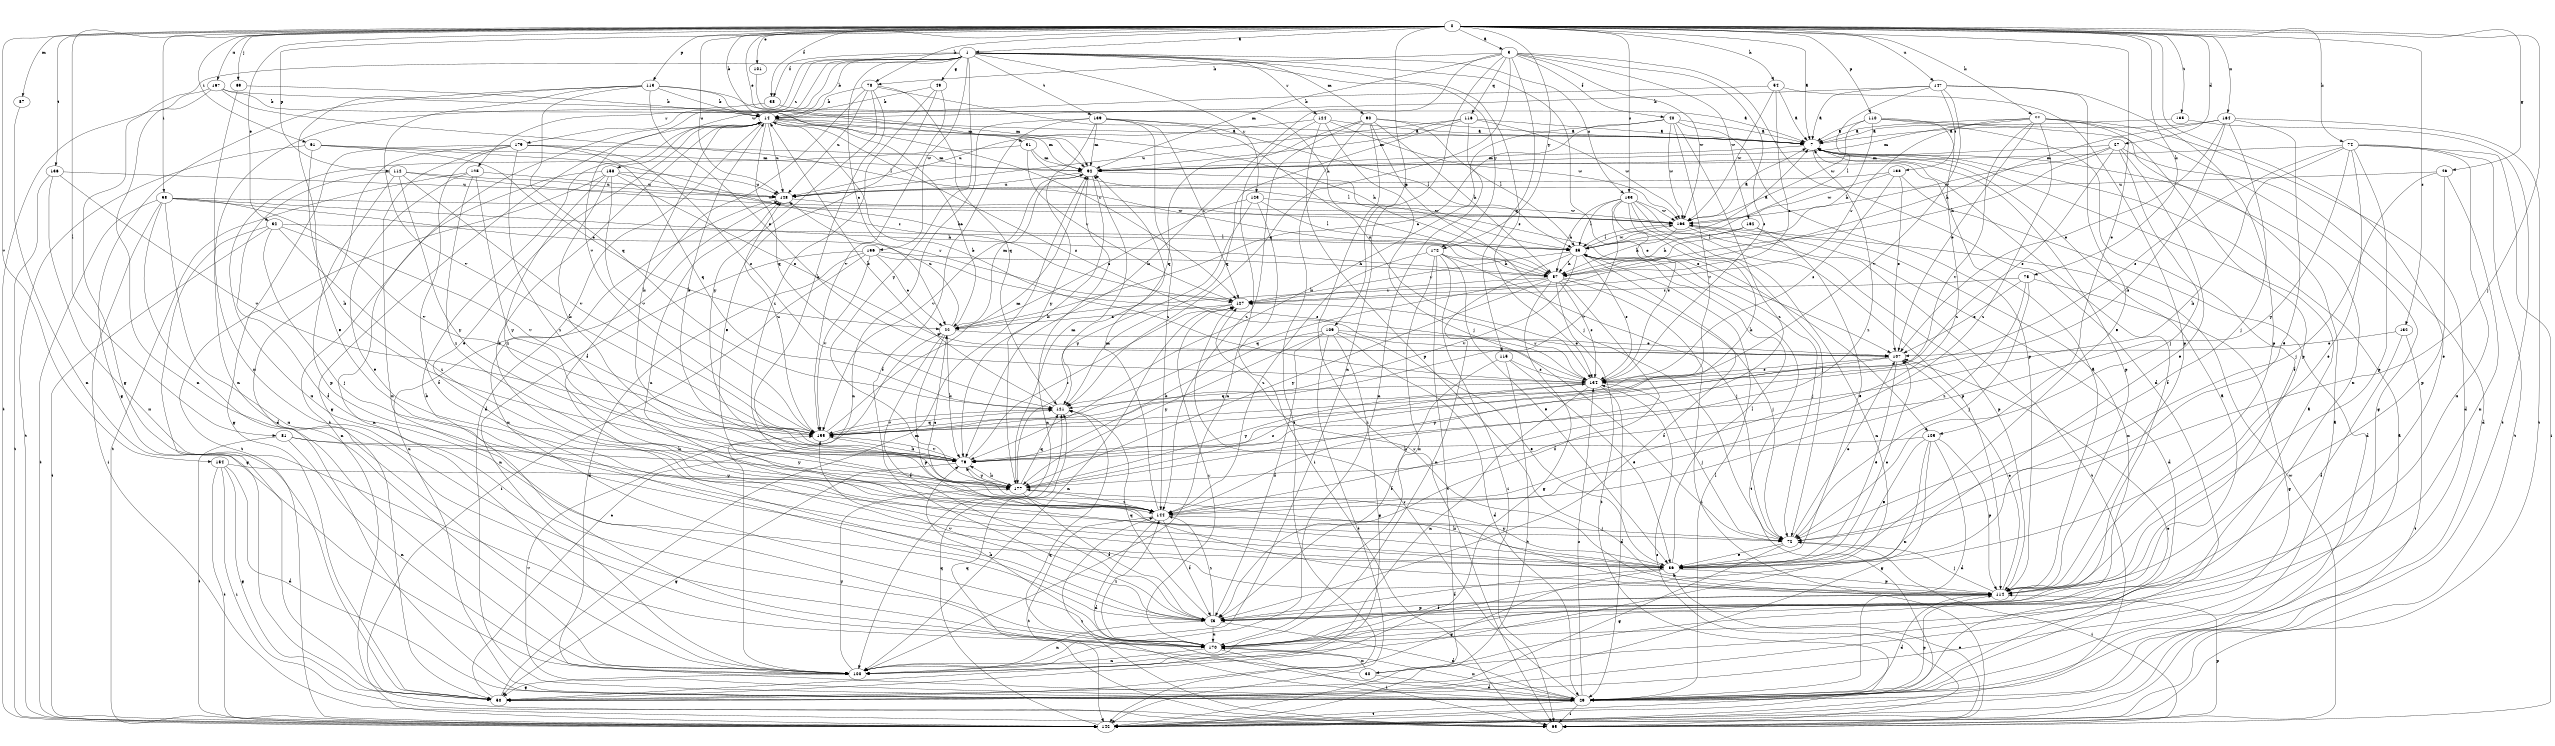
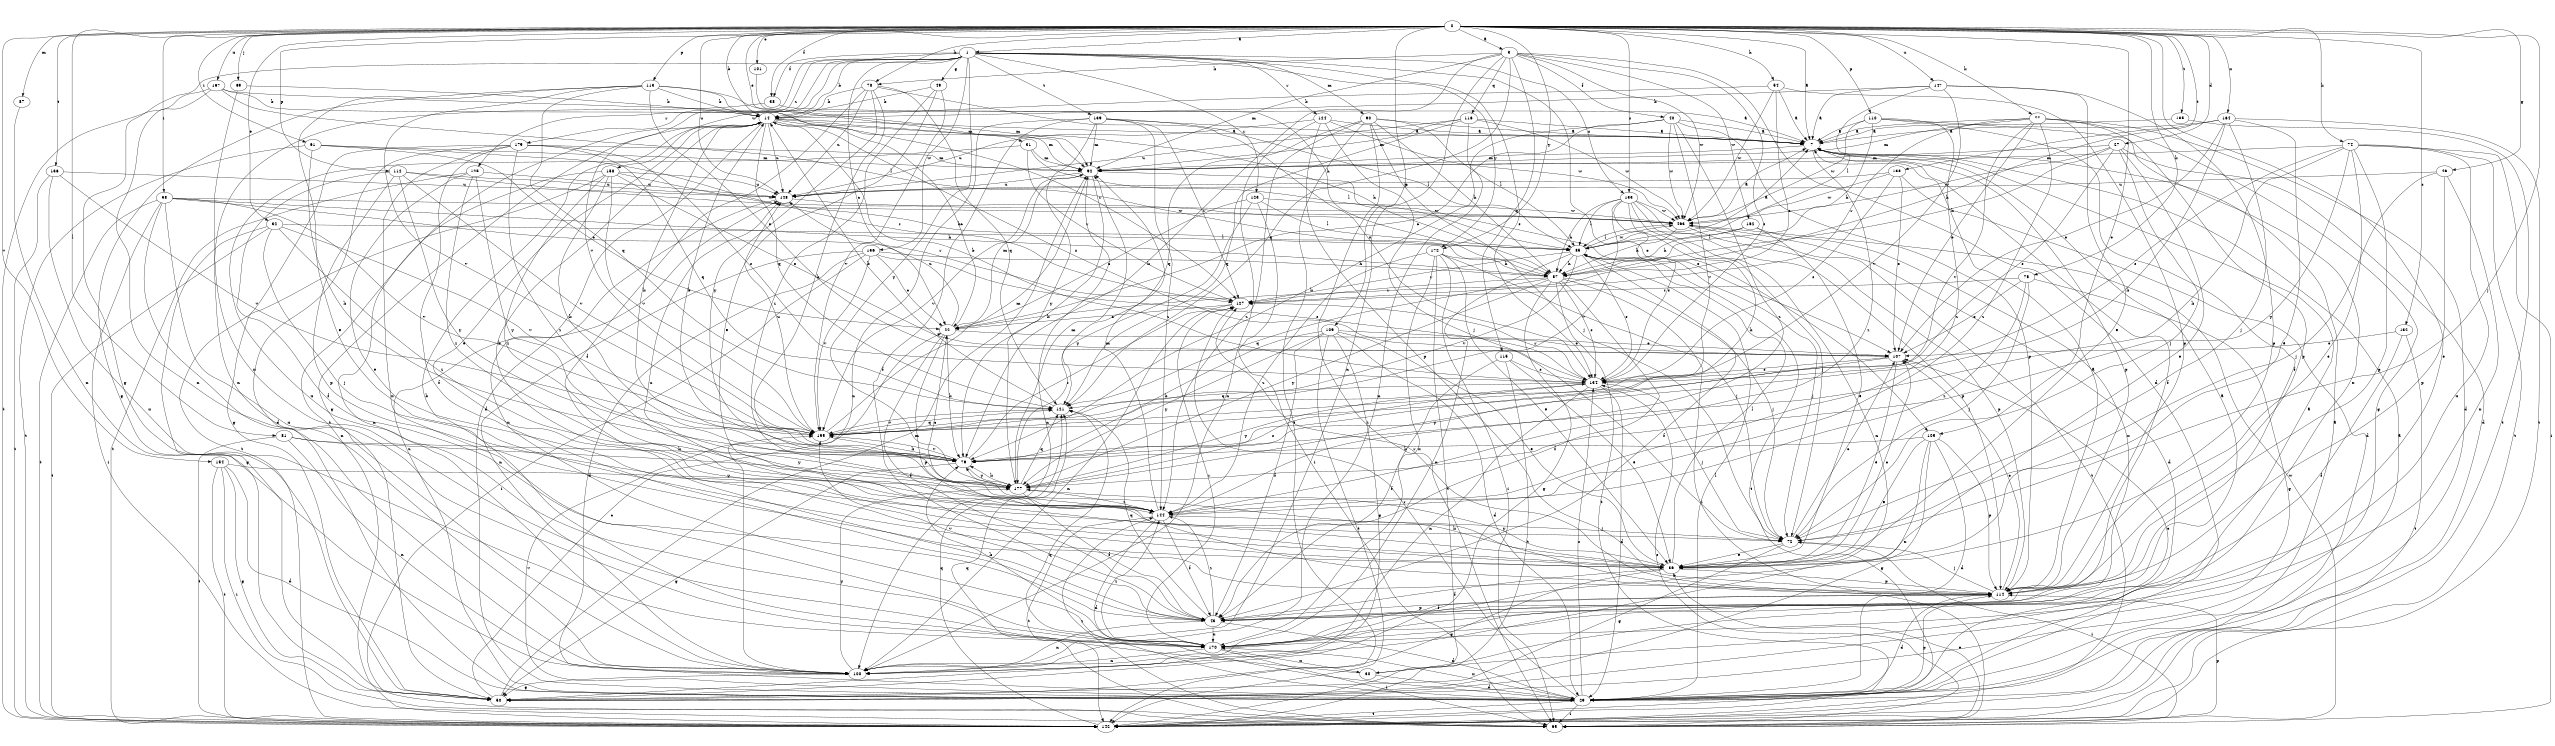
edge "147" -> "138": now "0" -> "138"
node "163": label "163" -> "463"
edge "30" -> "170": reversed
